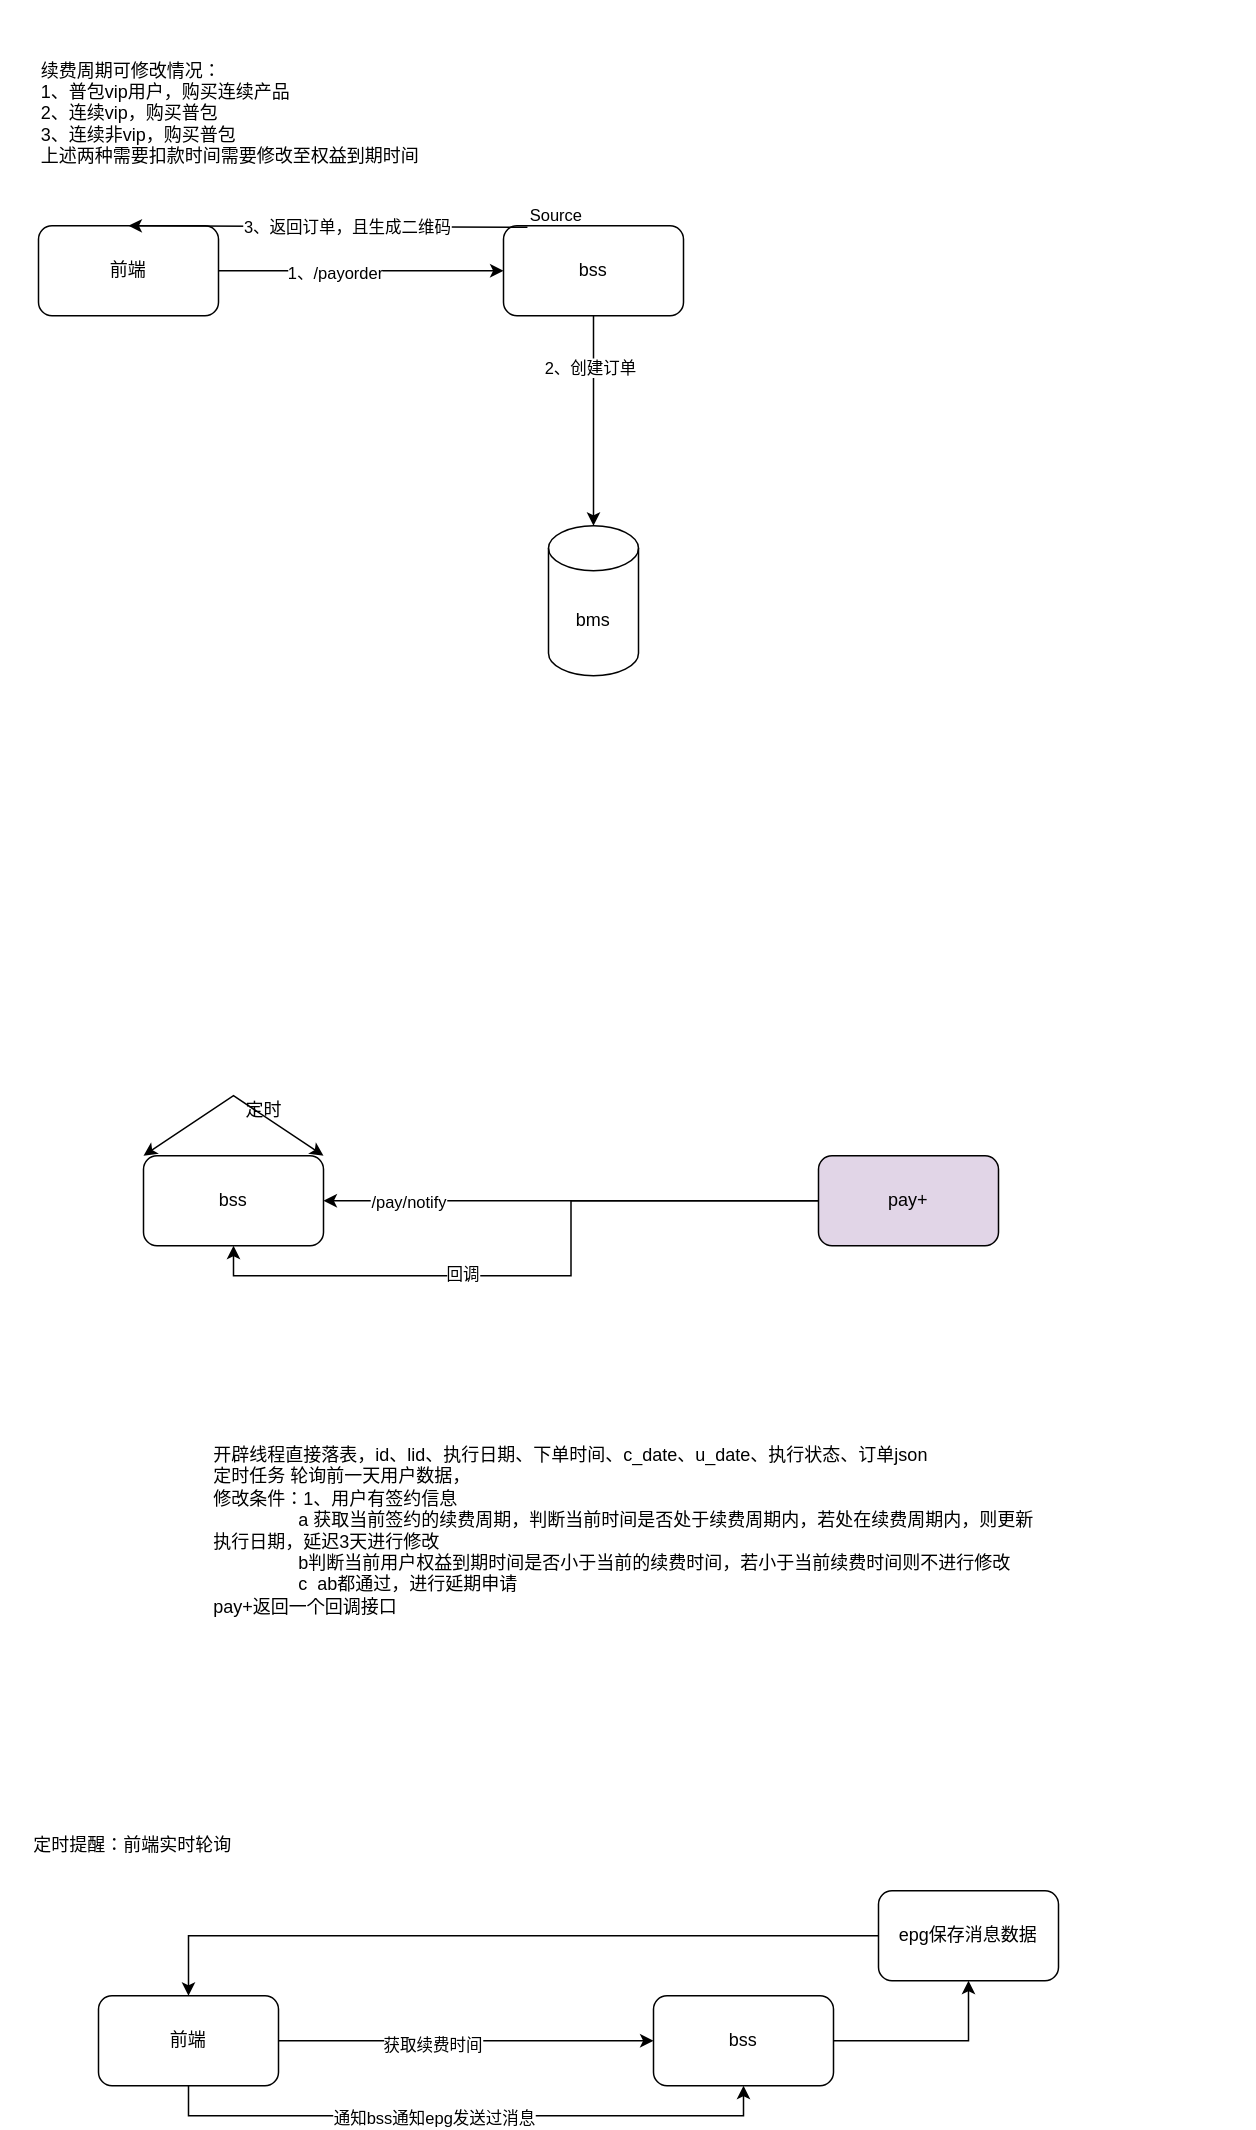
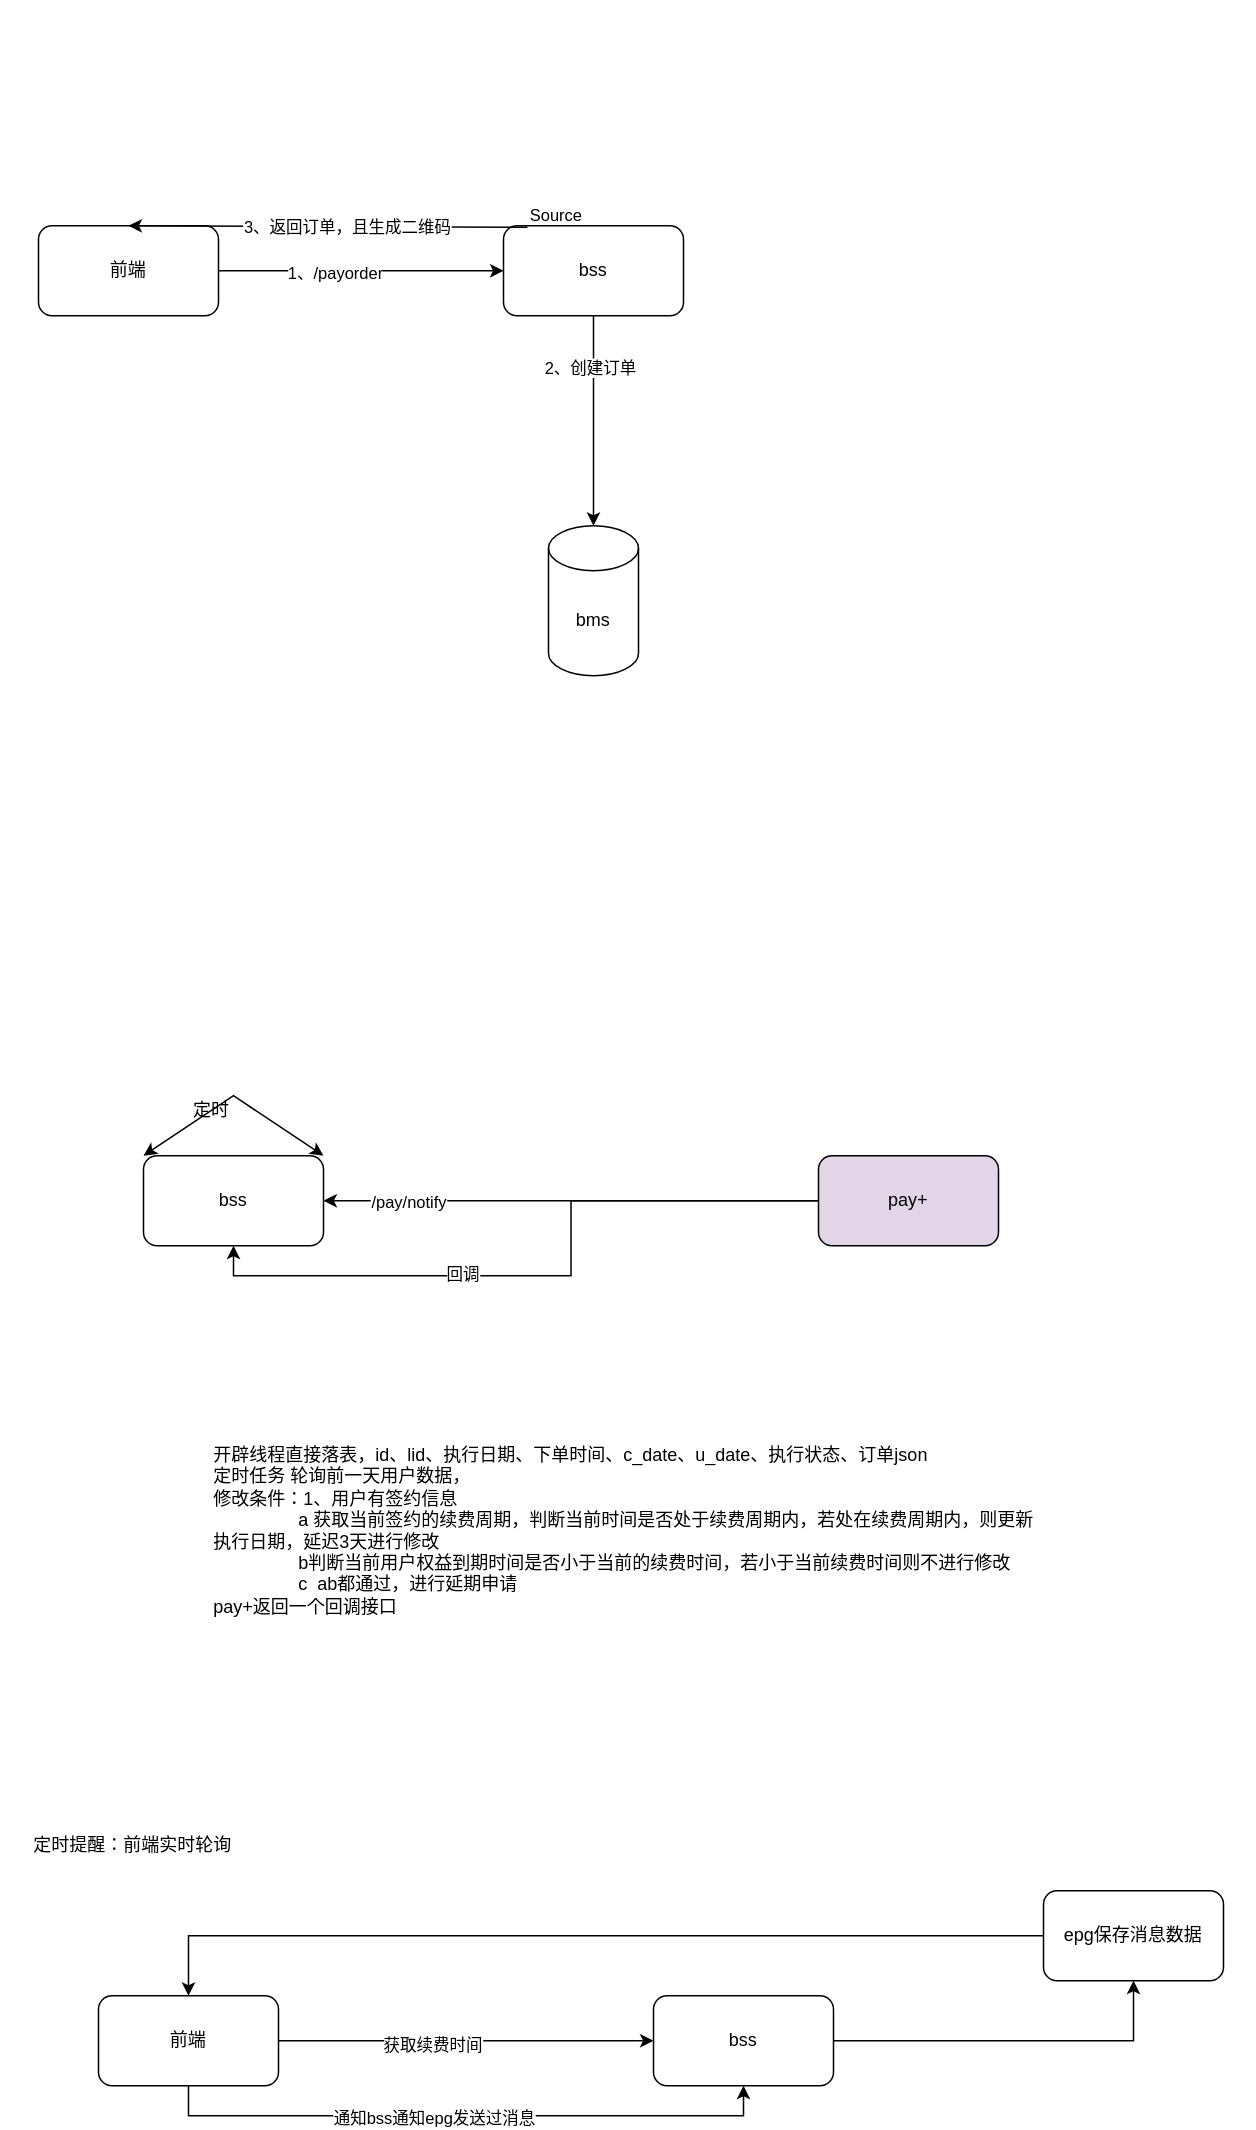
node "续费周期可修改情况： 1、普包vip用户，购买连续产品 2、连续vip，购买普包 3、连续非vip，购买普包 上述两种需要扣款时间需要修改至权益到期时间": removed
node "定时": moved (263, 1111) -> (211, 1111)
node "epg保存消息数据": moved (968, 1936) -> (1133, 1936)
